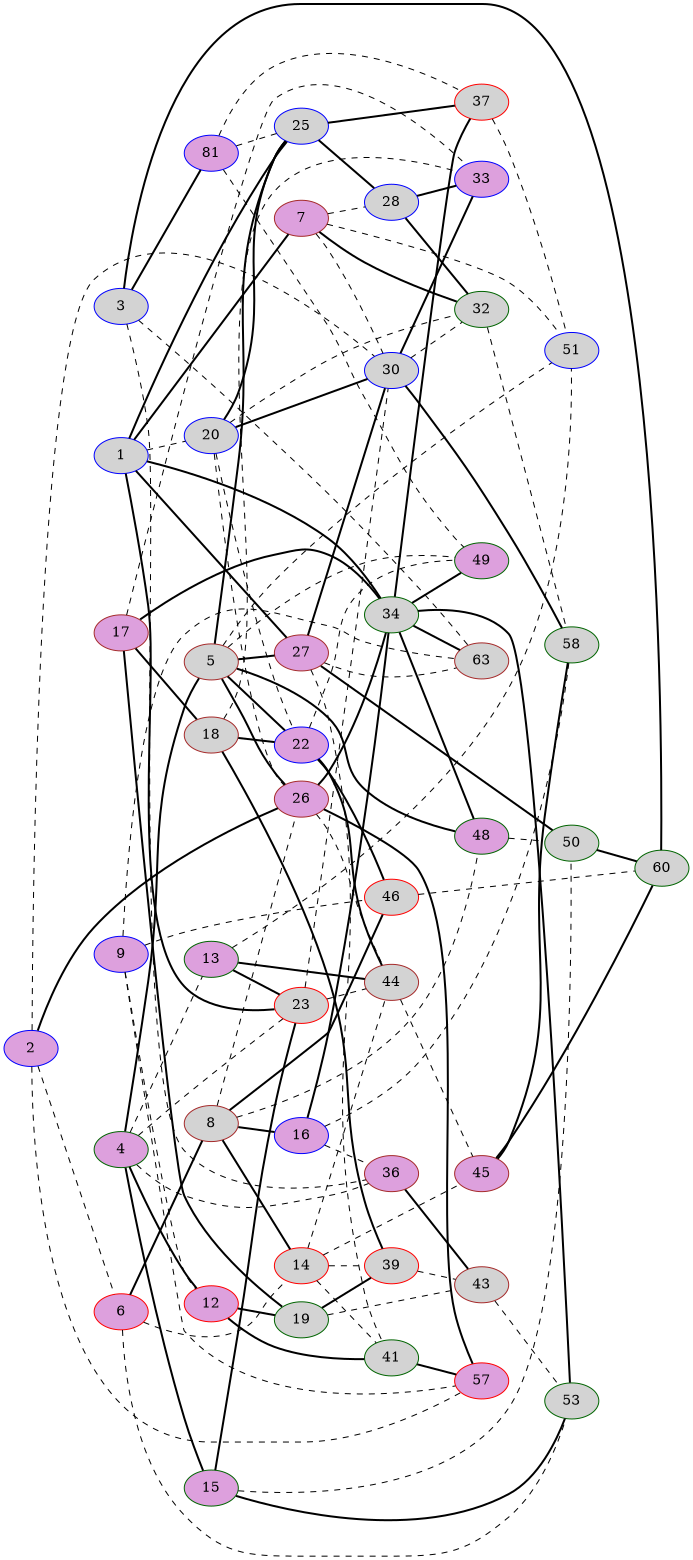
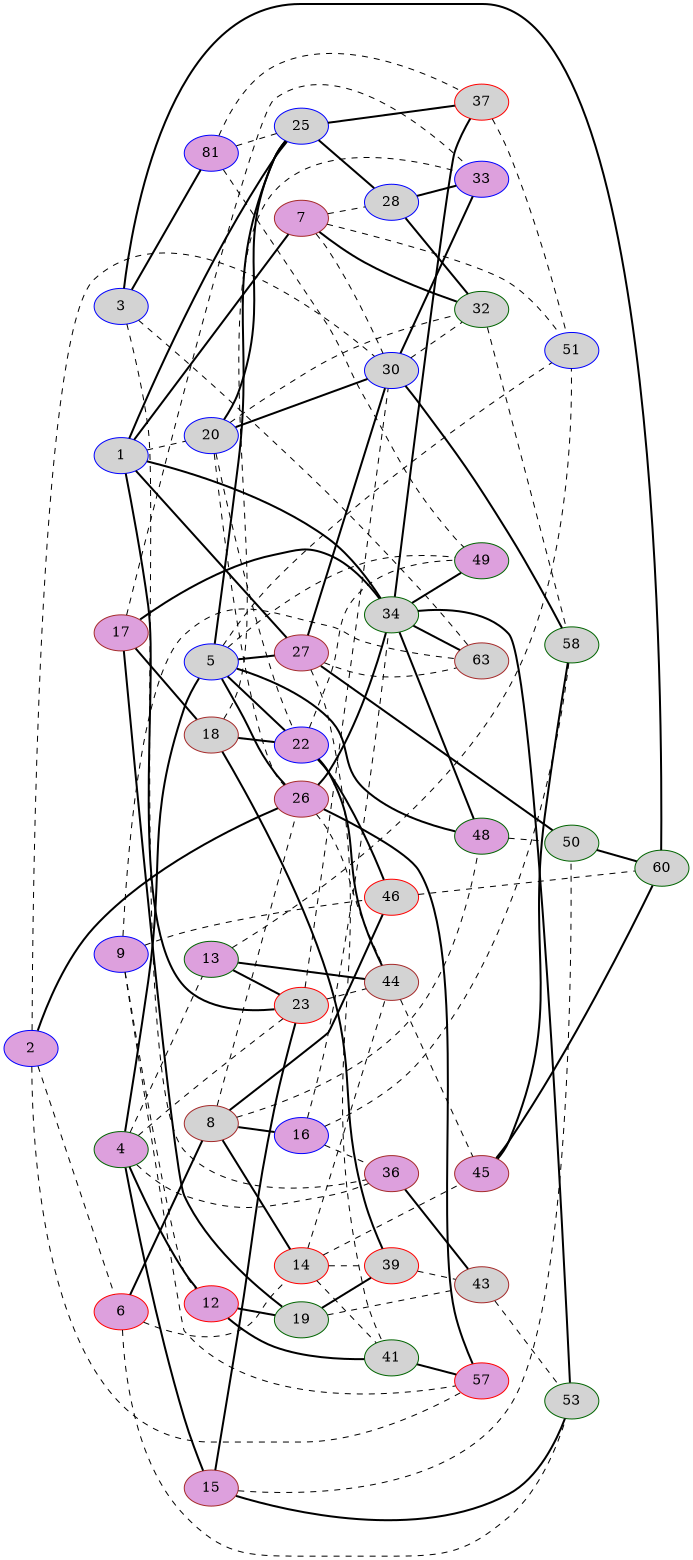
node "5": color brown -> blue
edge "34" -- "16": style bold -> dashed
node "15": color darkgreen -> brown
